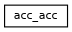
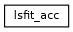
node "acc_acc": label "acc_acc" -> "lsfit_acc"
